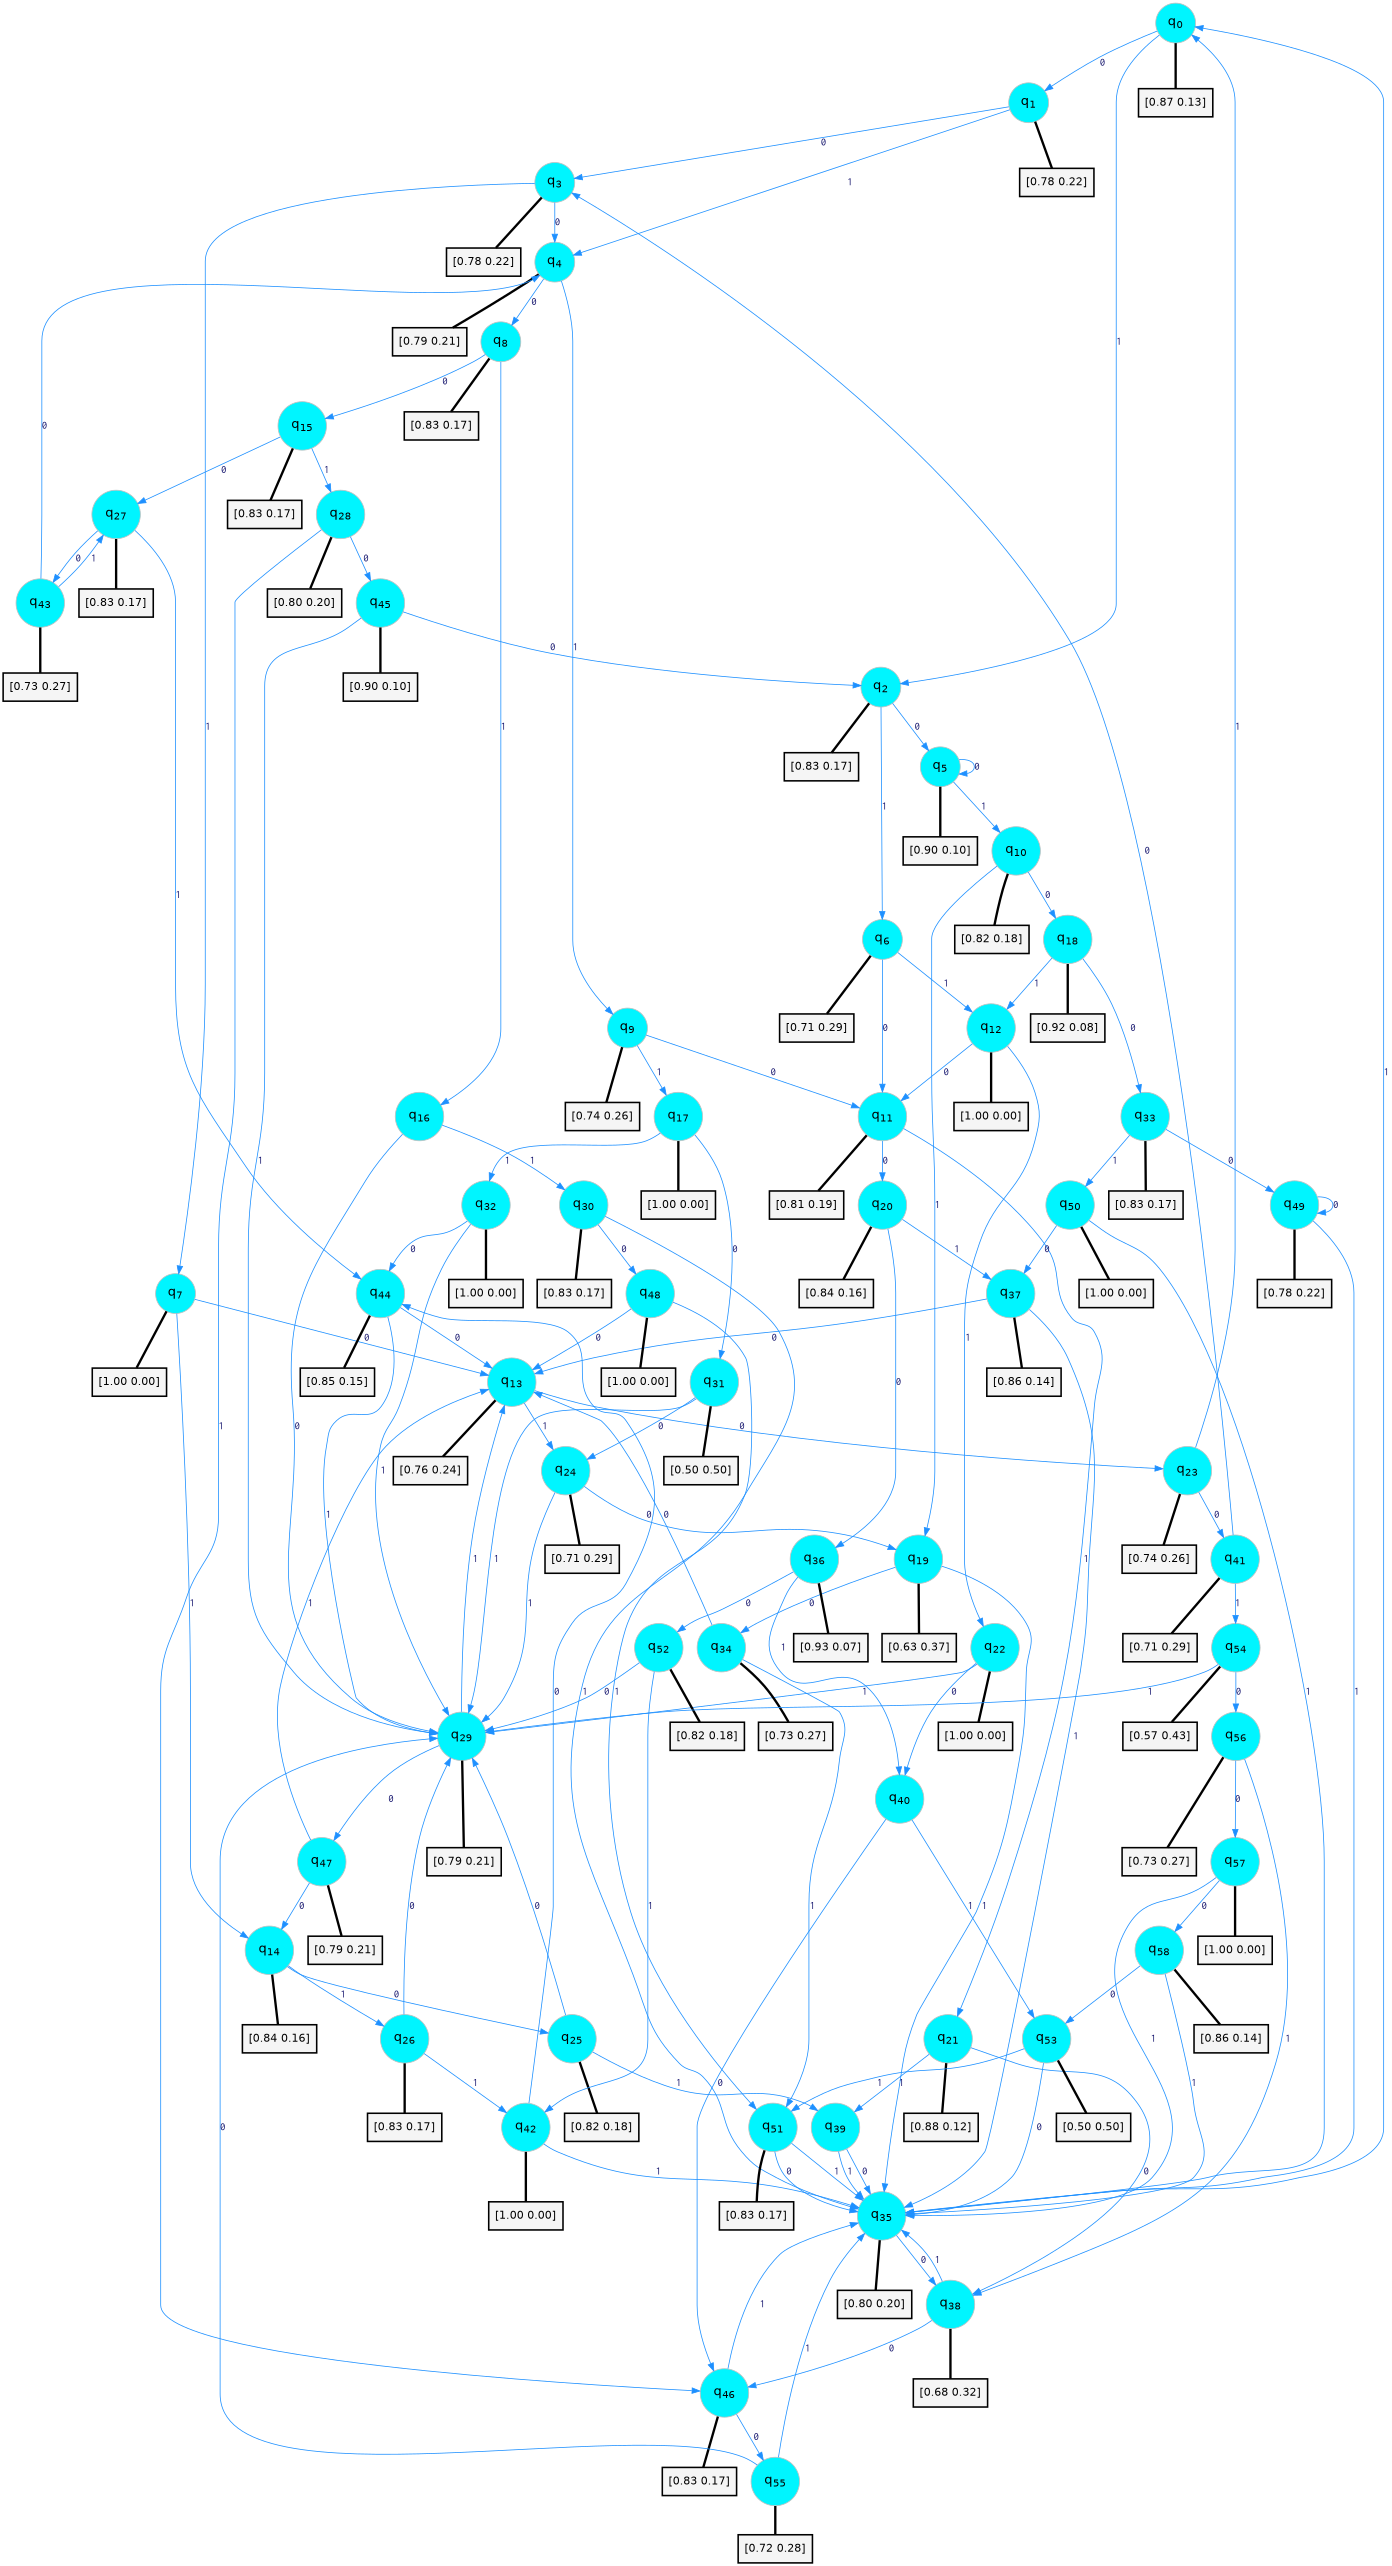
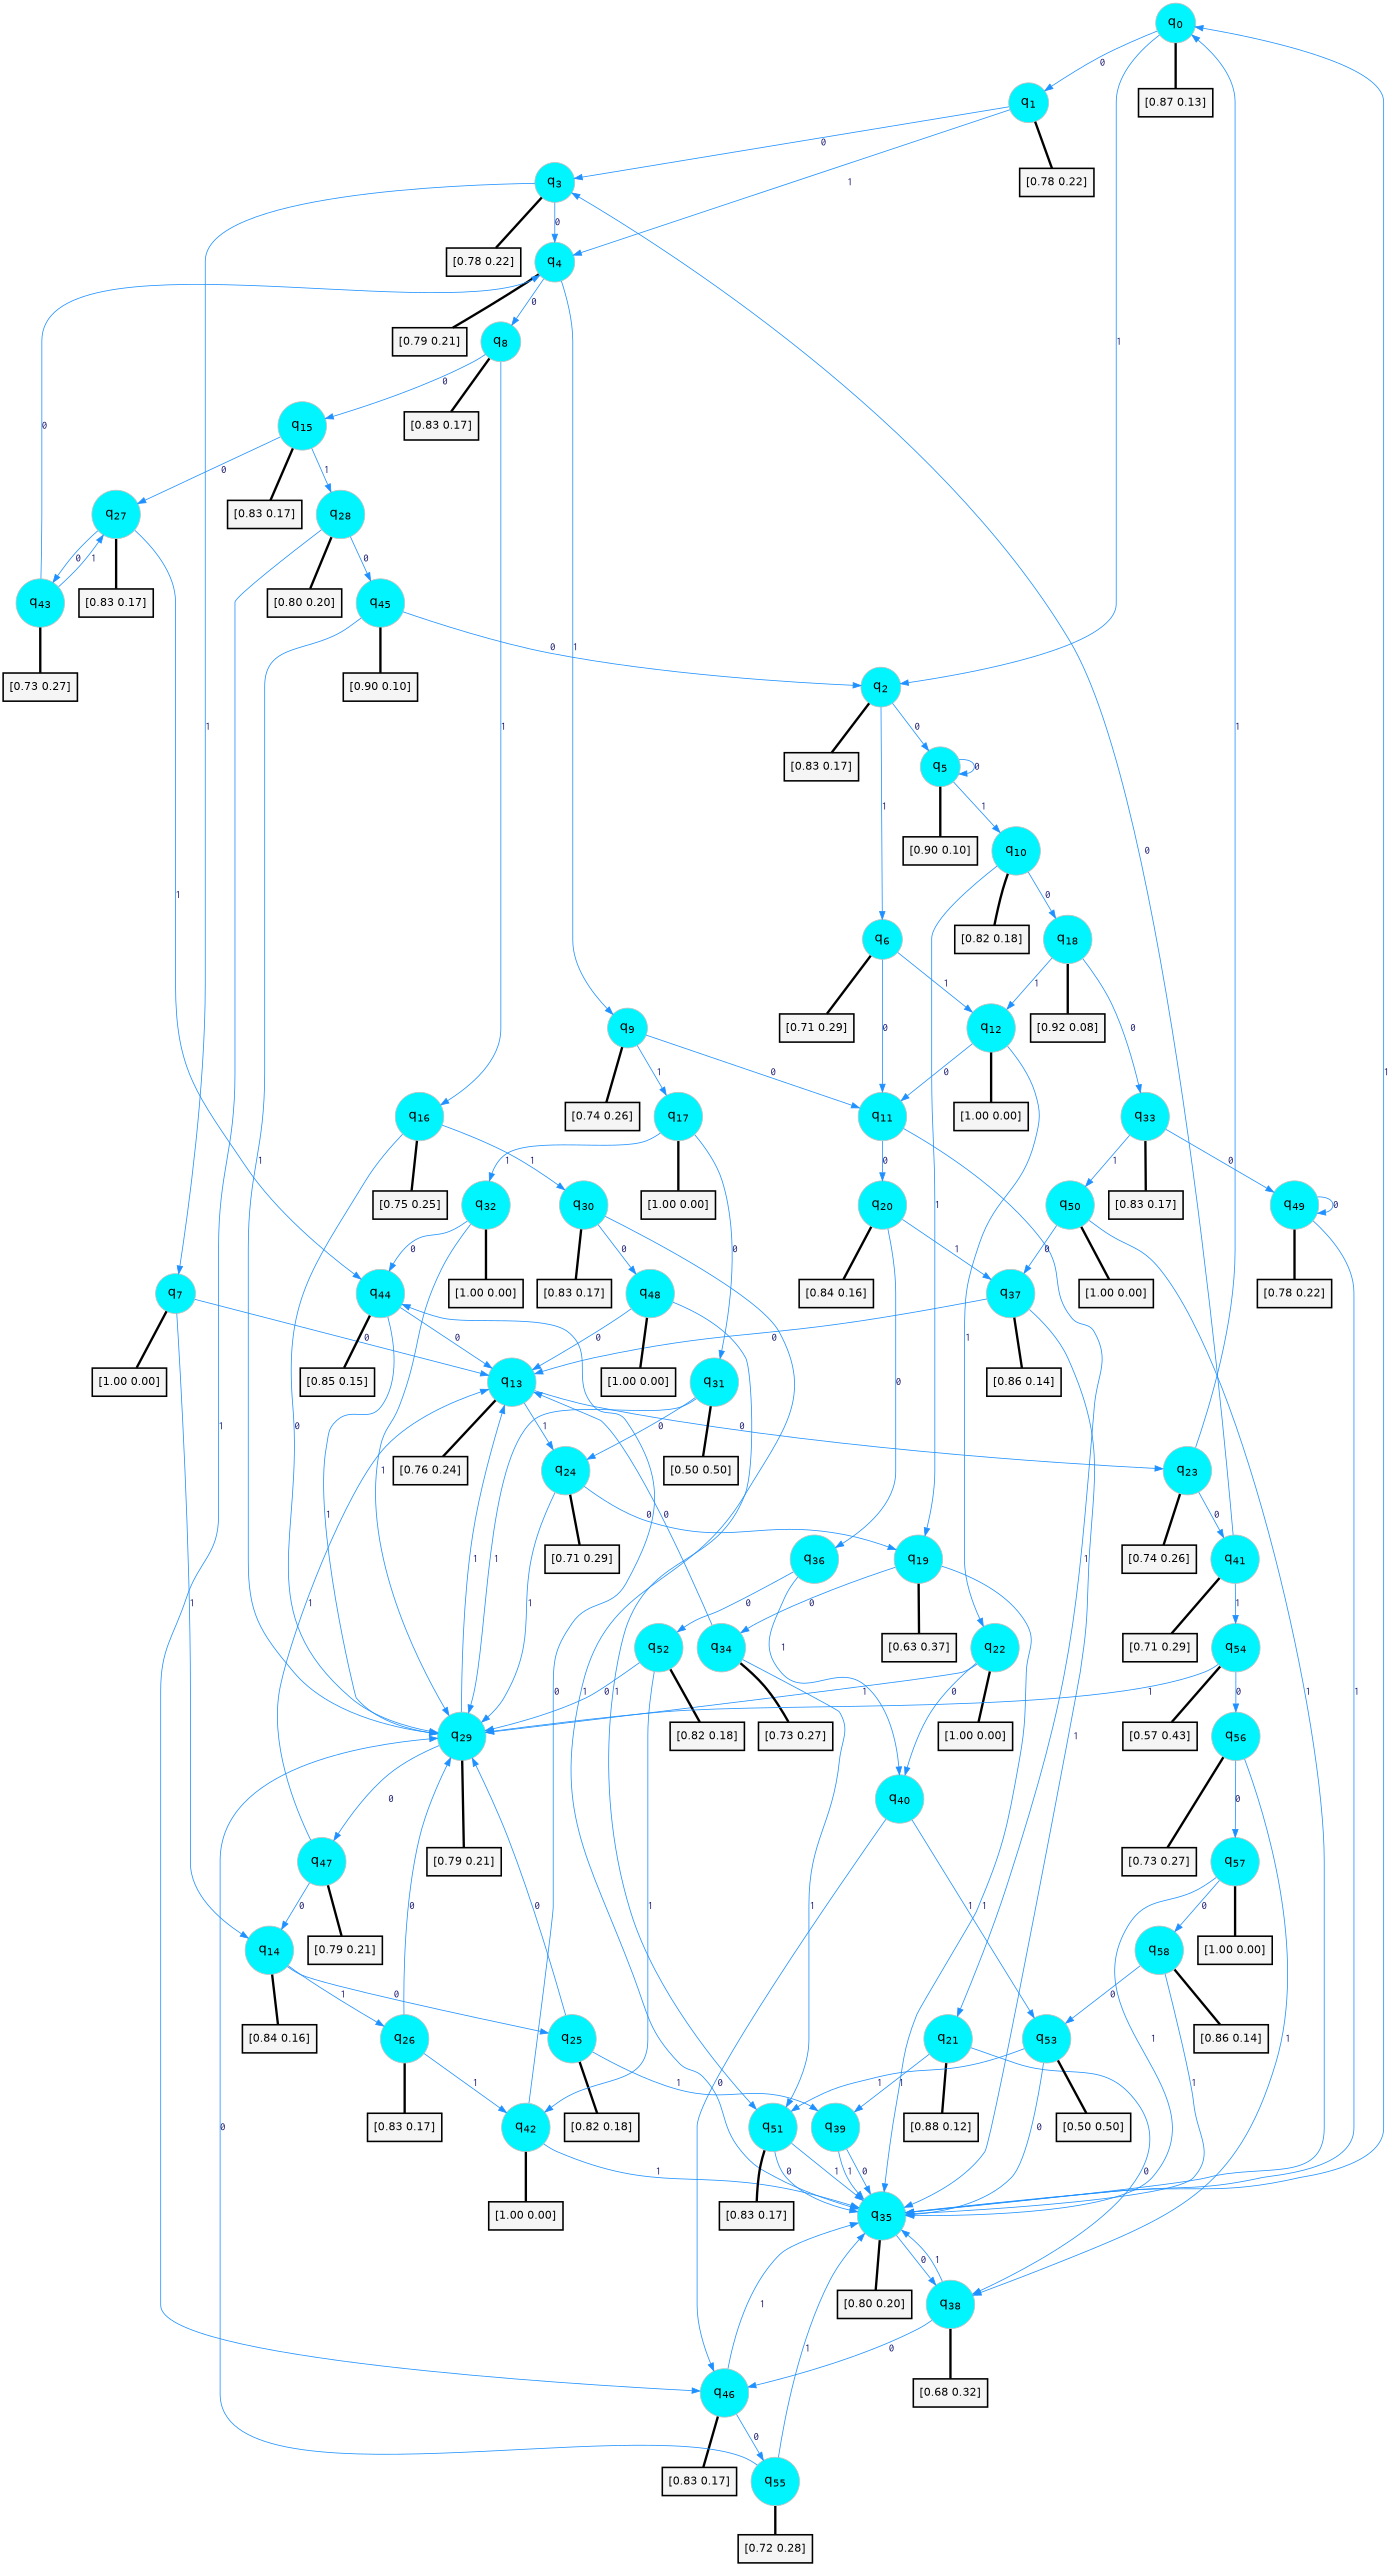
node "[0.75 0.25]": added
node "[0.81 0.19]": removed
node "[0.93 0.07]": removed
